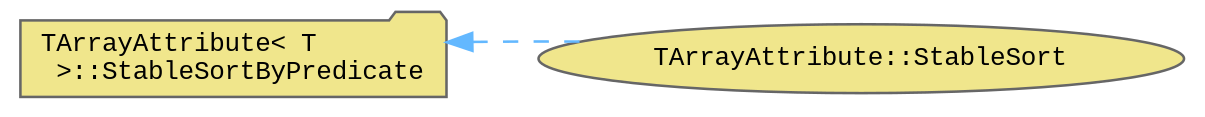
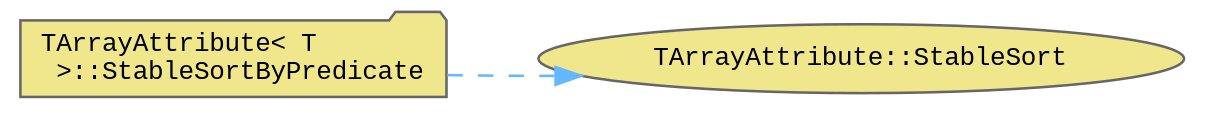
edge "TArrayAttribute::StableSort" -> "TArrayAttribute< T >::StableSortByPredicate": reversed
